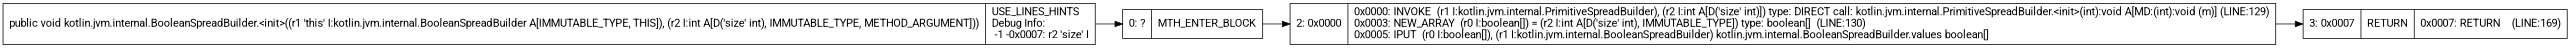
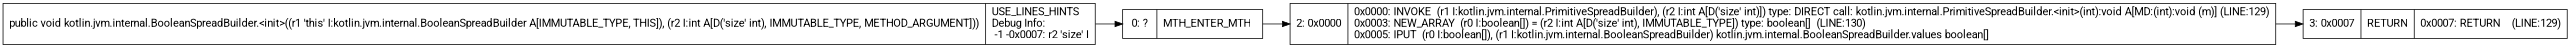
node "0: ?": text "MTH_ENTER_BLOCK" -> "MTH_ENTER_MTH"
node "3: 0x0007": text "0x0007: RETURN    (LINE:169)" -> "0x0007: RETURN    (LINE:129)"
